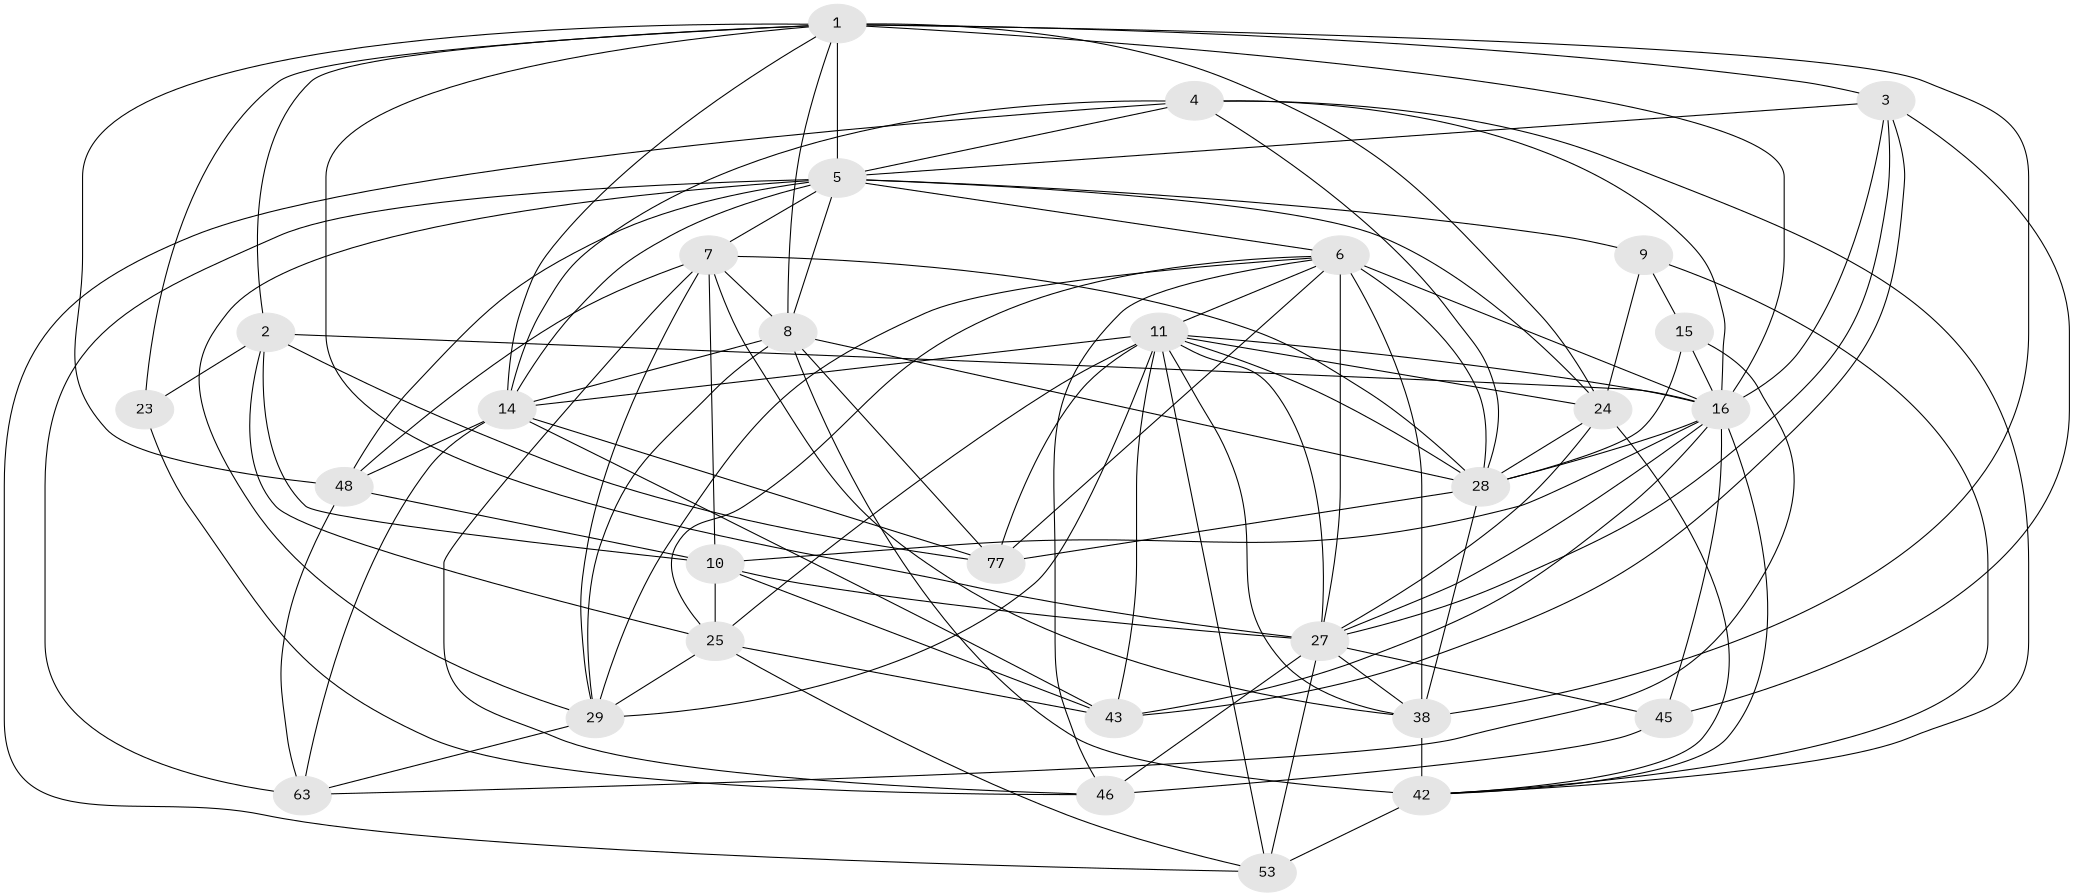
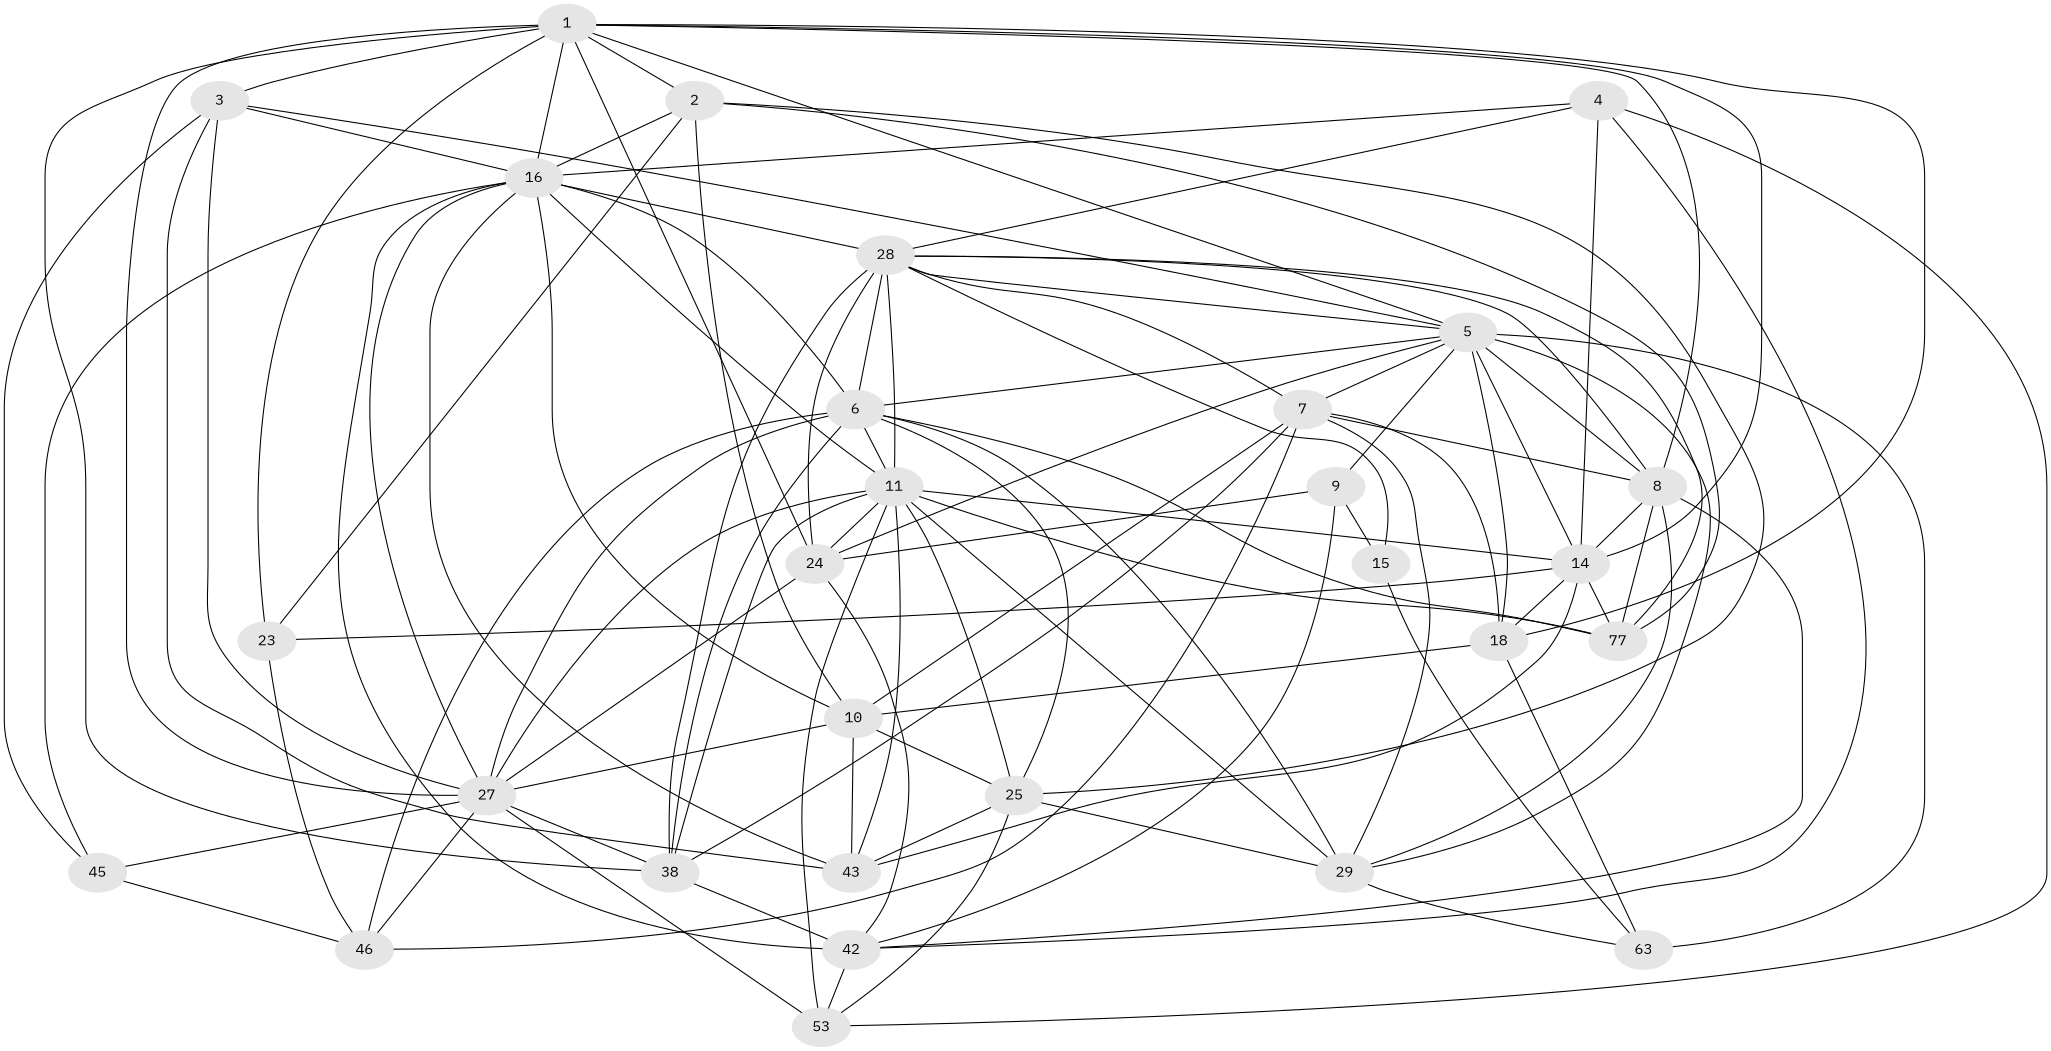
edge "4" -- "5": now "28" -- "5"
edge "15" -- "16": removed
node "48": label "48" -> "18"
edge "14" -- "63": now "14" -- "23"
